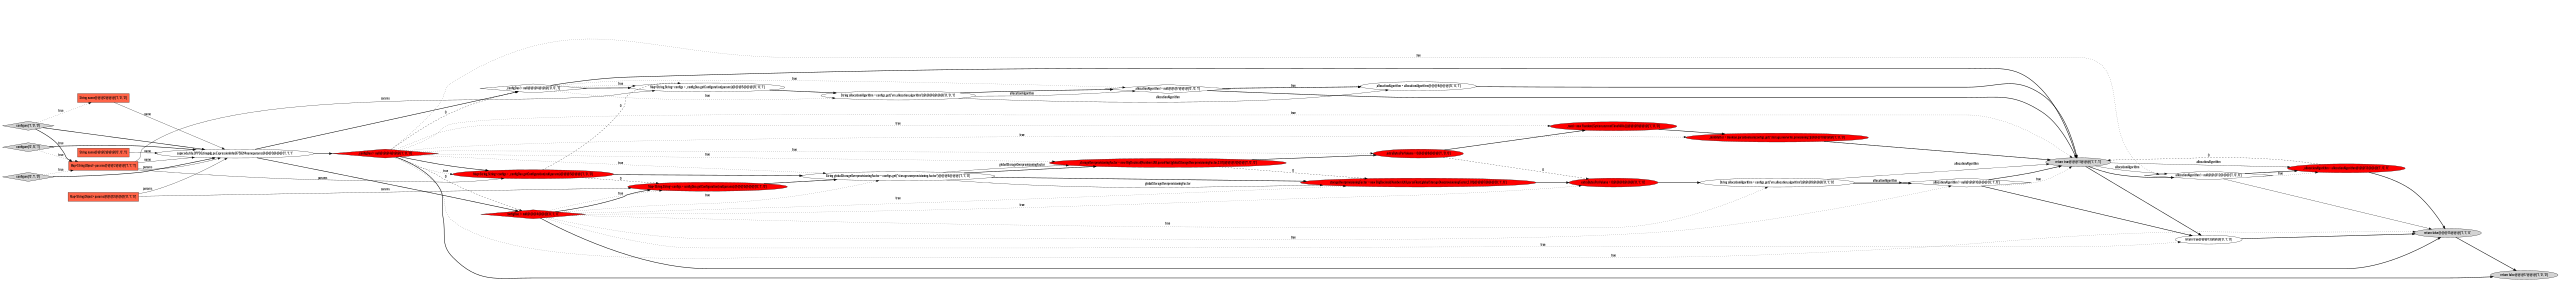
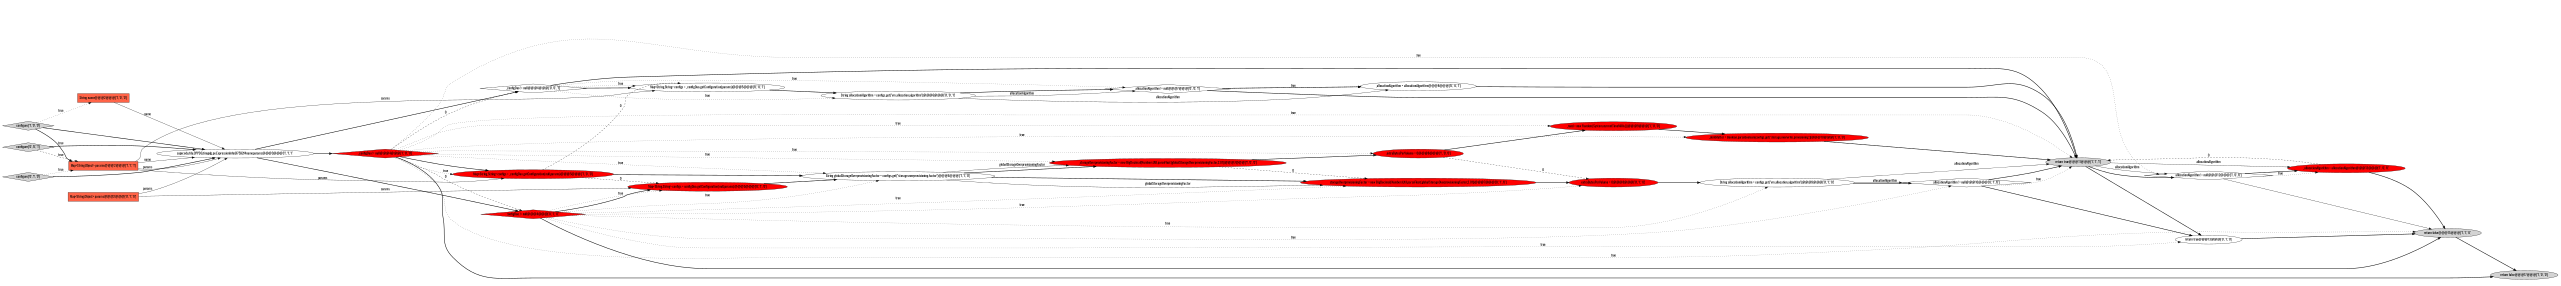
node "String name@@@2@@@['0', '0', '1']": removed
edge "configure['0', '0', '1']" -> "Map<String,Object> params@@@2@@@['1', '1', '1']": style dotted -> dashed
